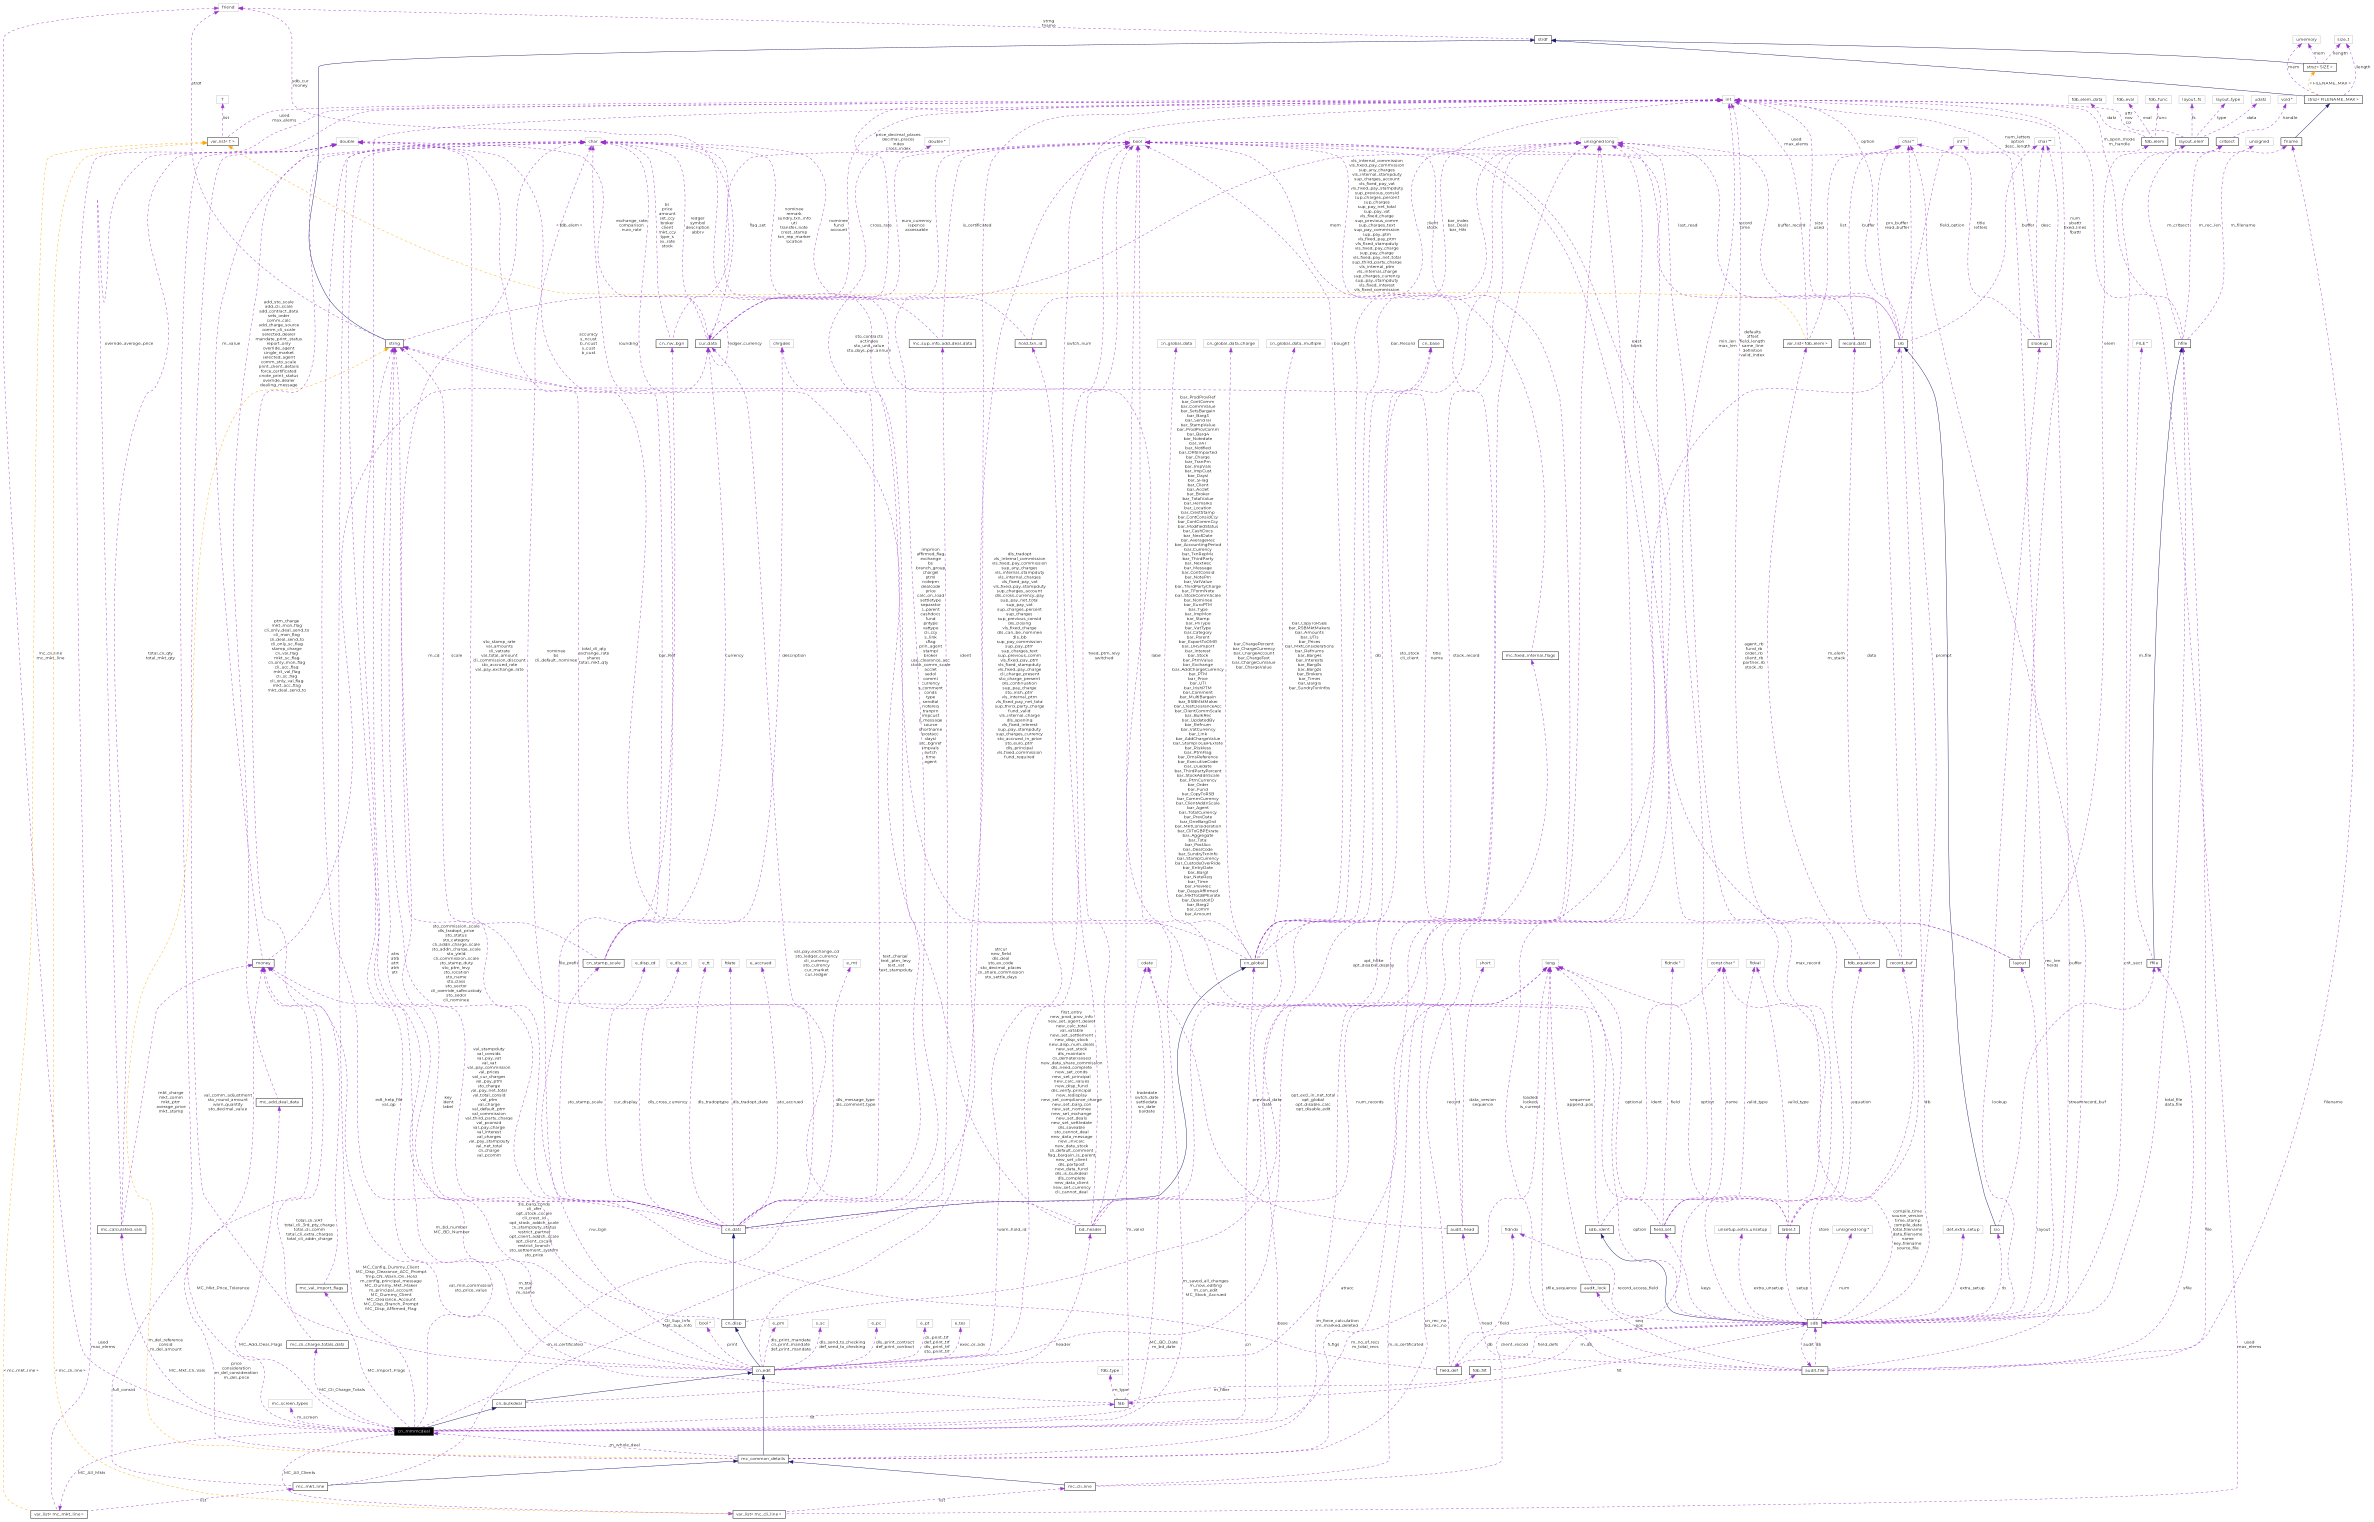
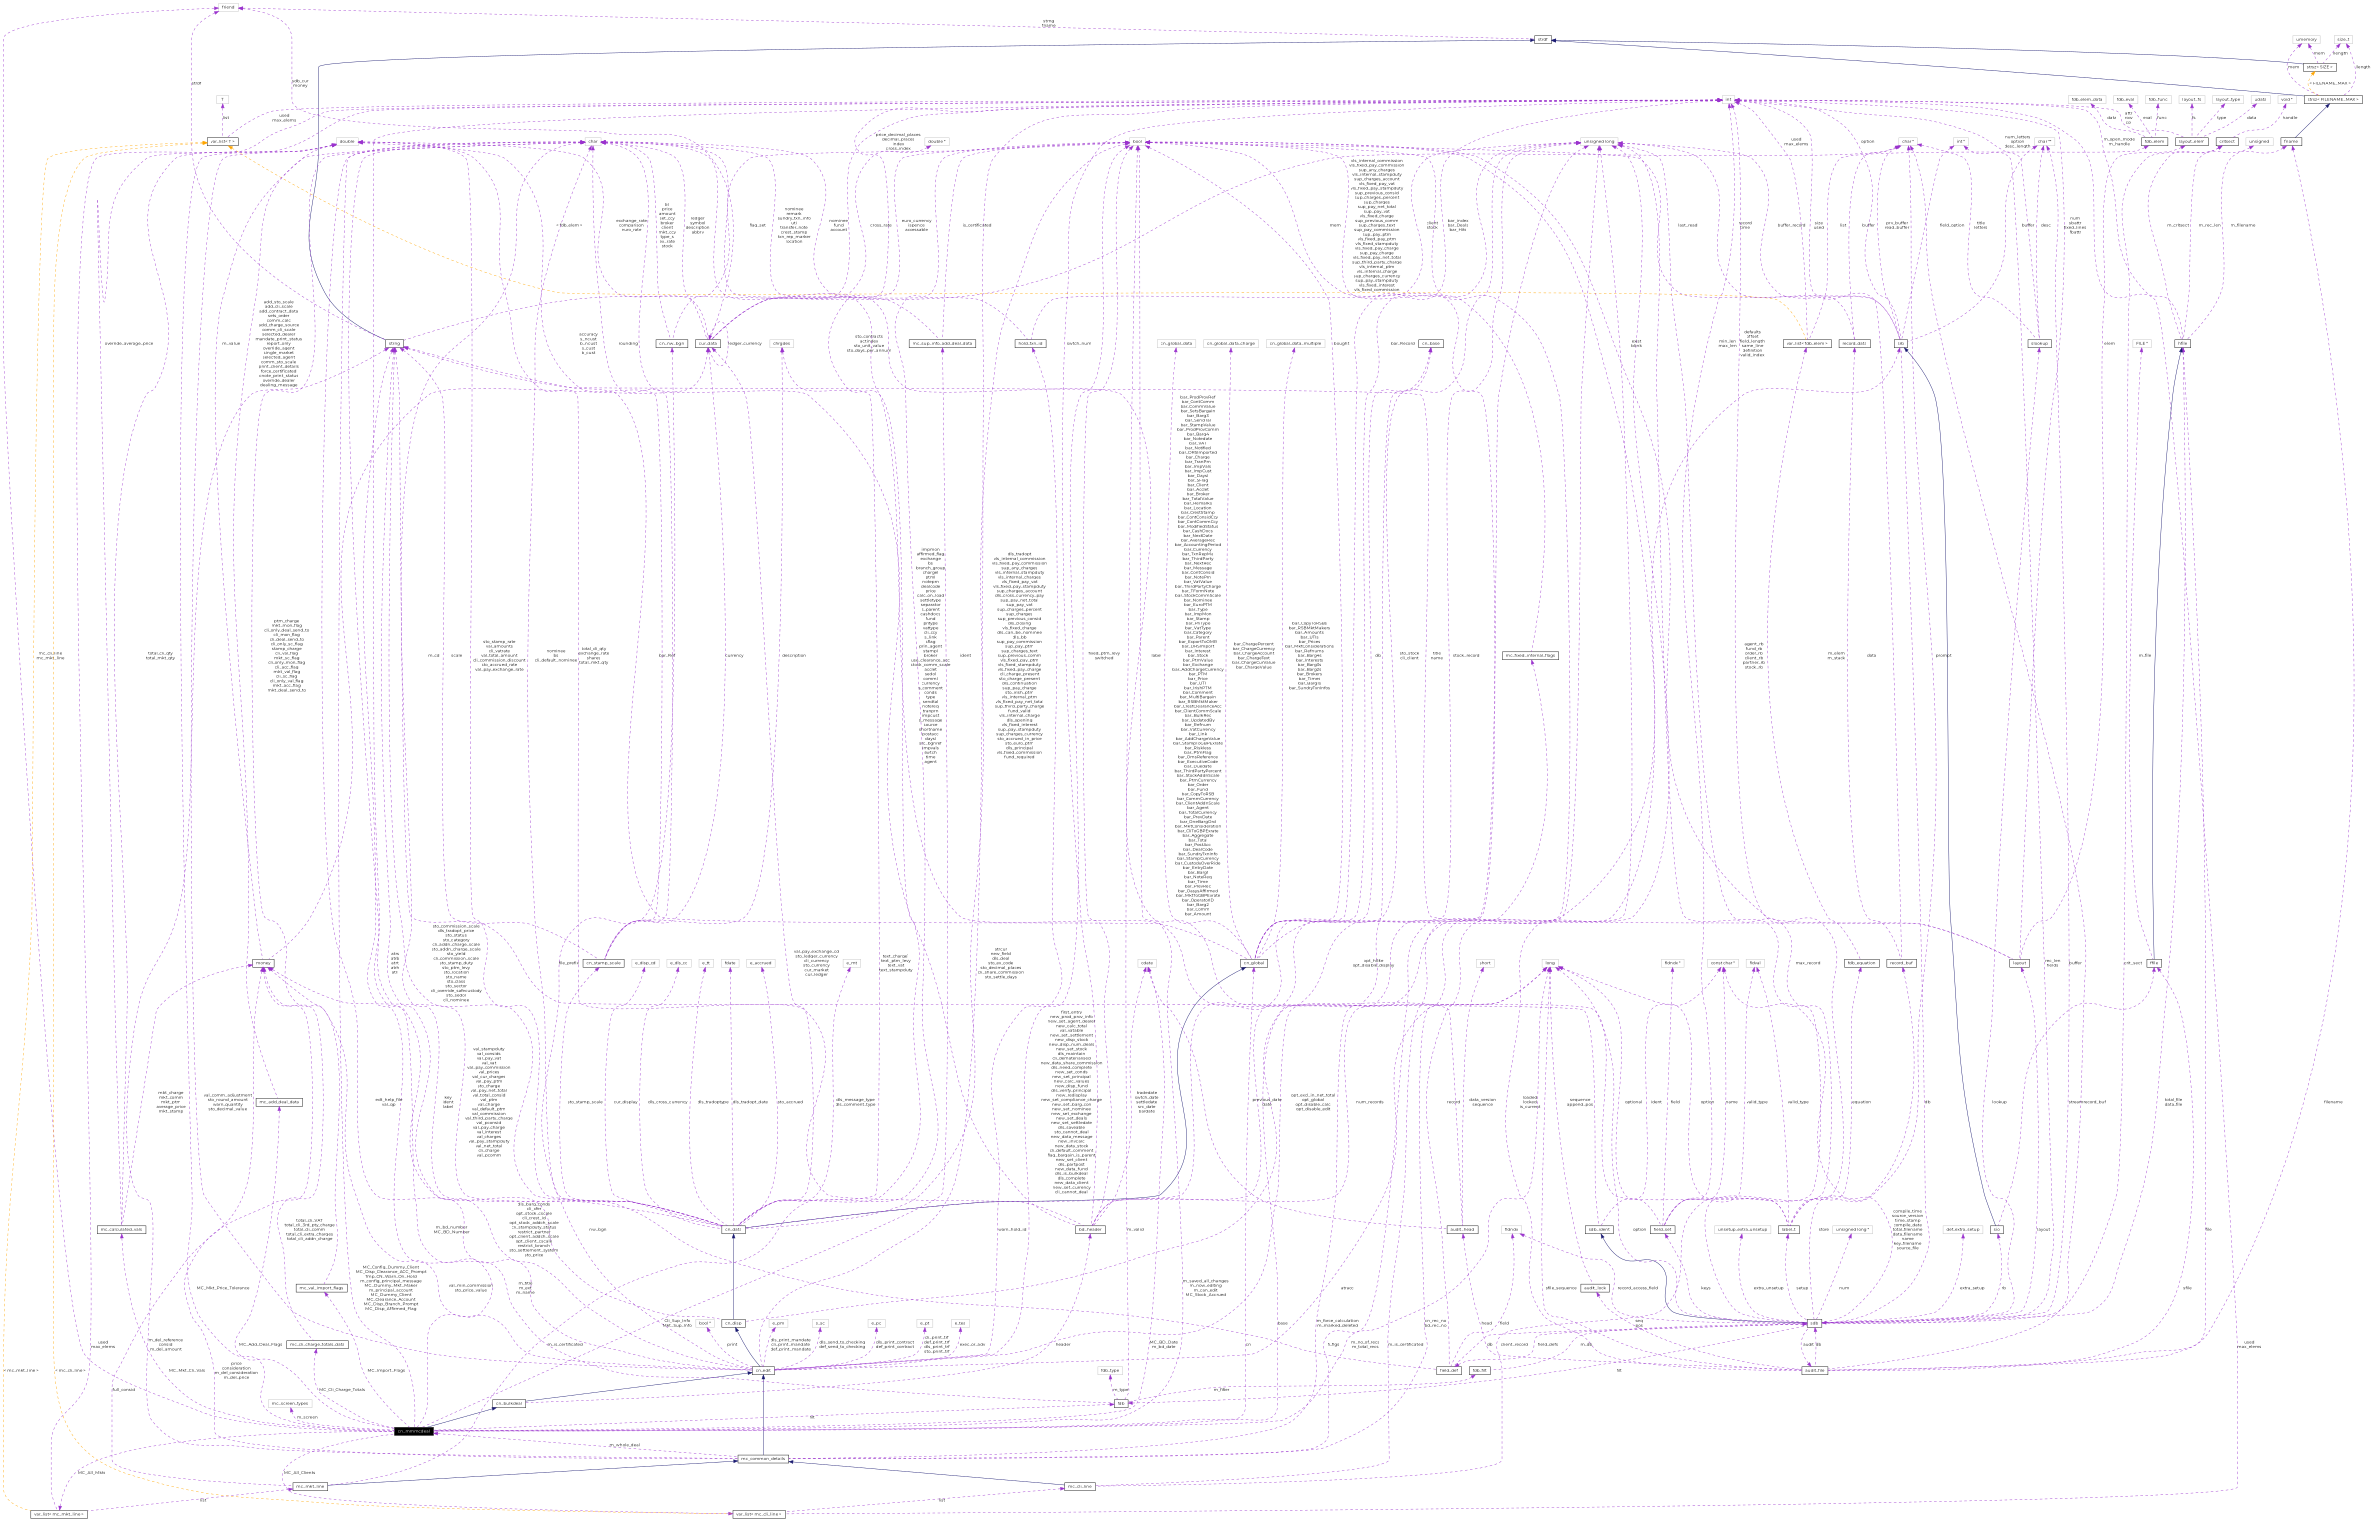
edge "mc_common_details" -> "strng": color orange -> darkorchid3
